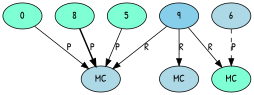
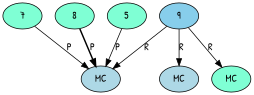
node "0": label "0" -> "7"
node "6": removed
